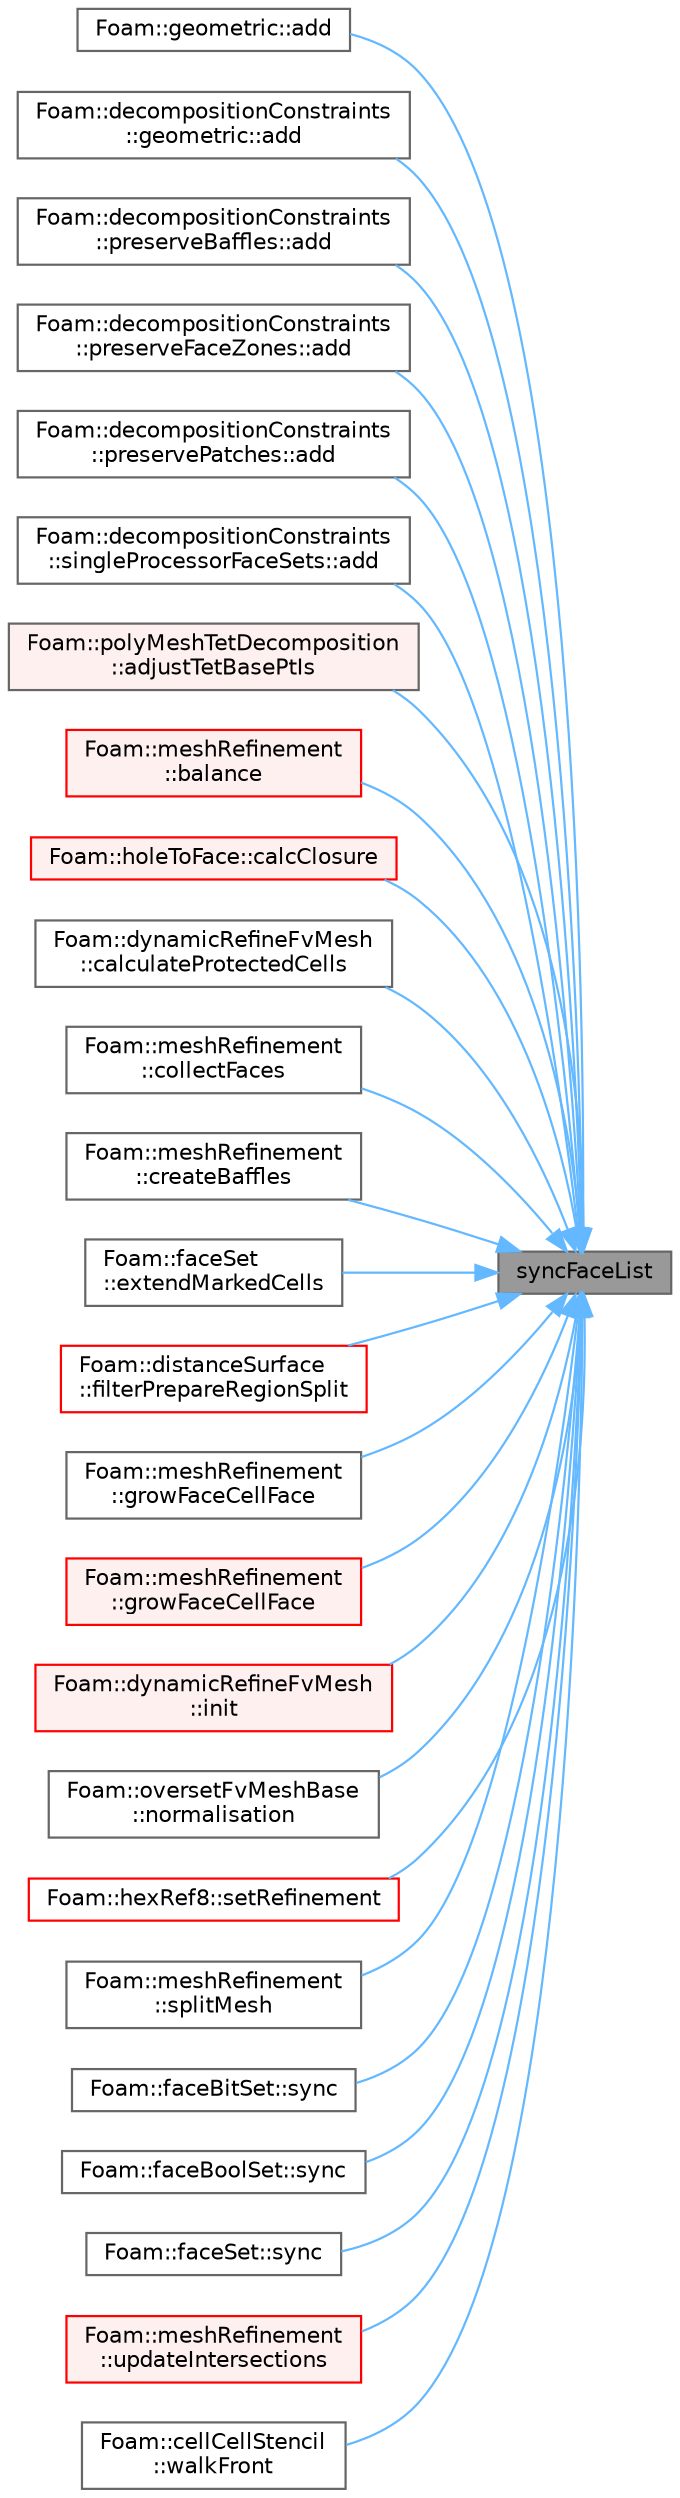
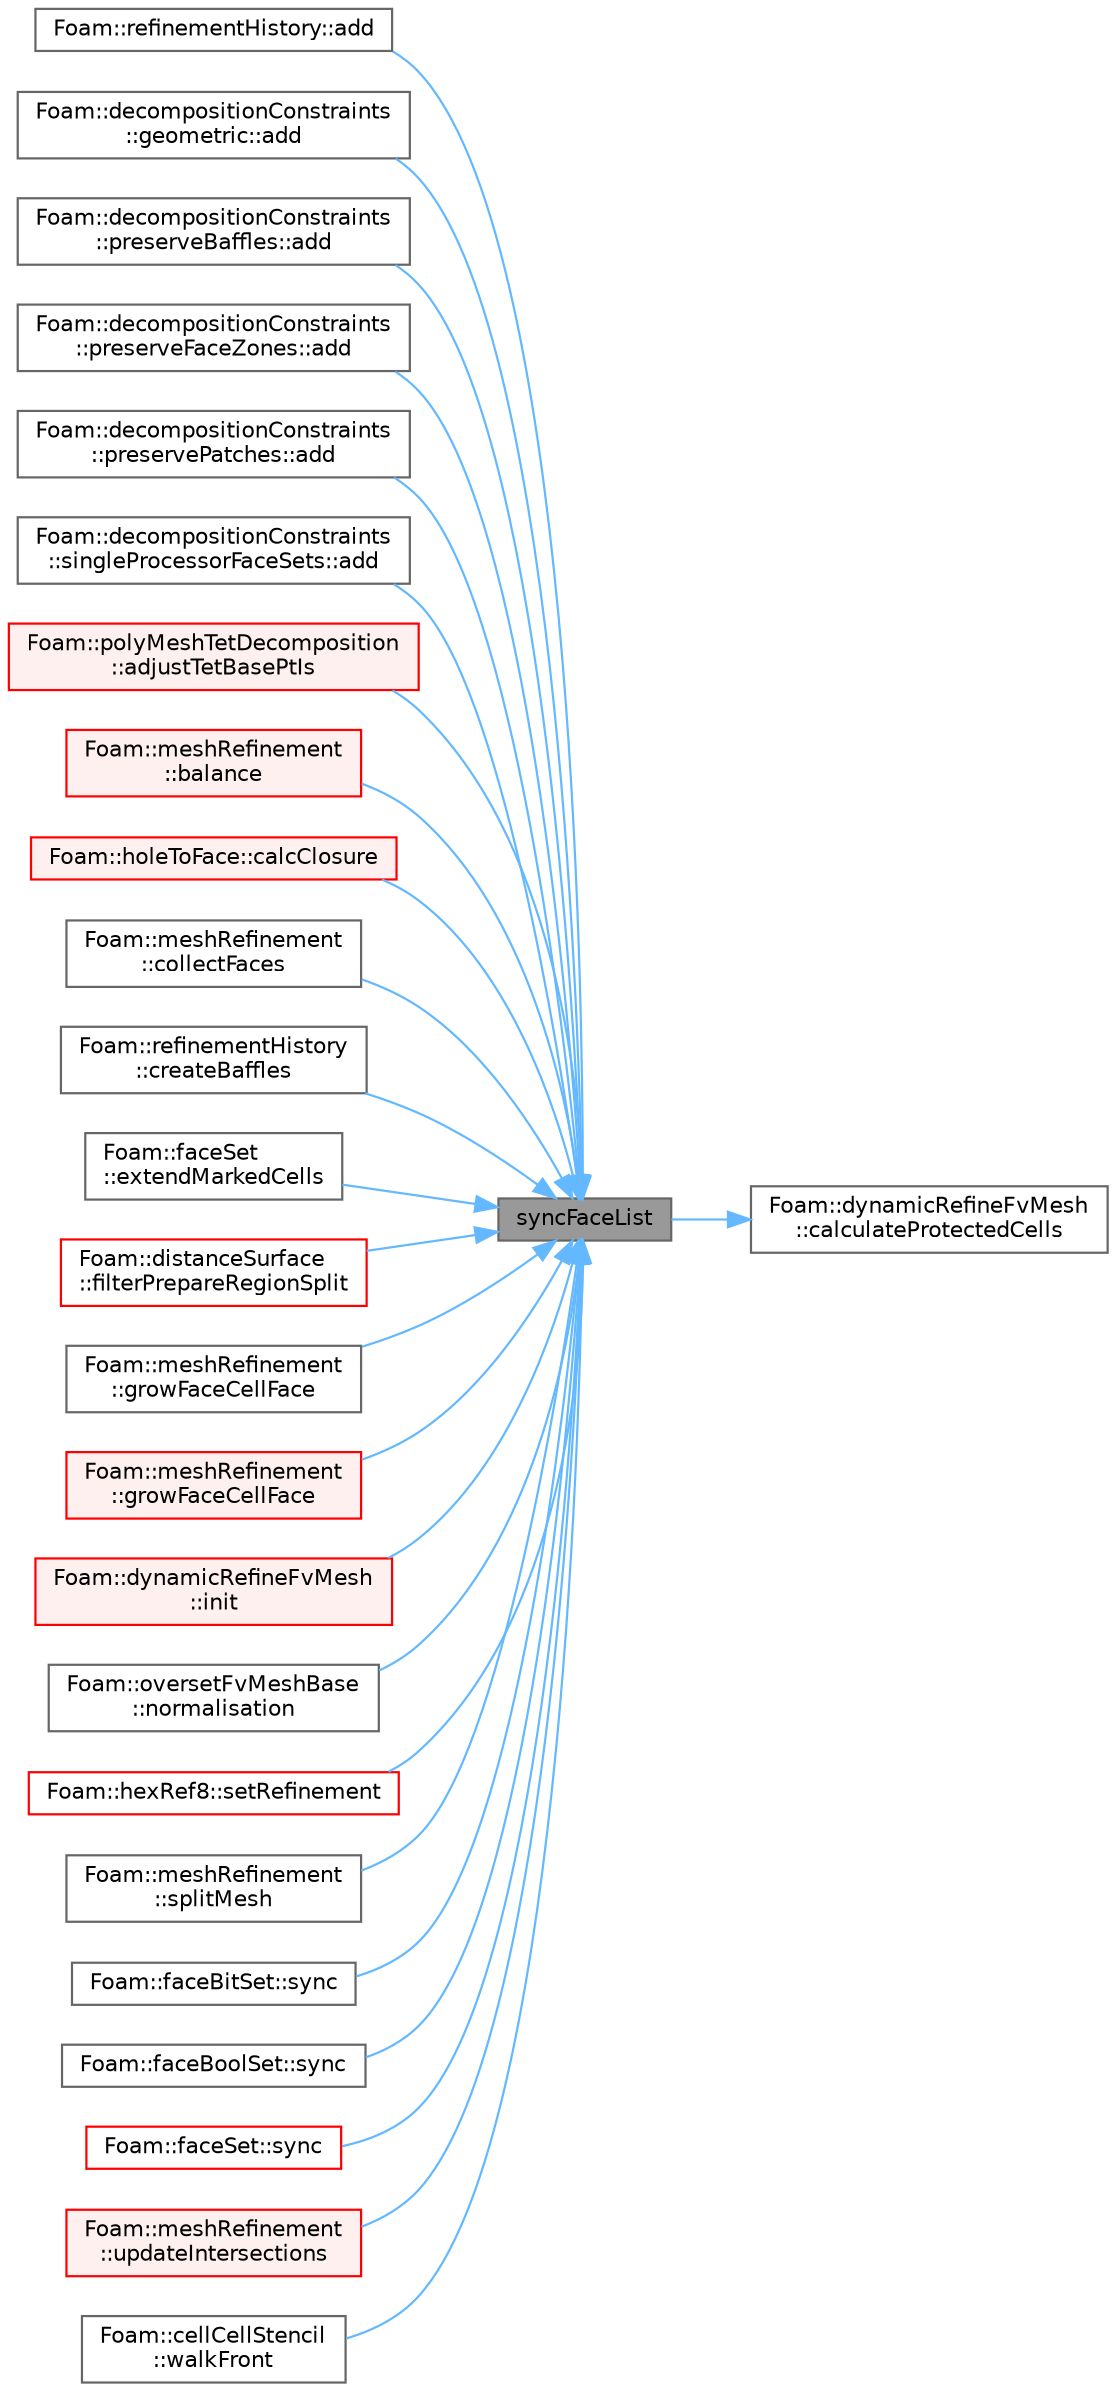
node "Foam::geometric::add": label "Foam::geometric::add" -> "Foam::refinementHistory::add"
node "Foam::polyMeshTetDecomposition ::adjustTetBasePtIs": color grey40 -> red
edge "Foam::dynamicRefineFvMesh ::calculateProtectedCells" -> "syncFaceList": reversed
node "Foam::meshRefinement ::createBaffles": label "Foam::meshRefinement ::createBaffles" -> "Foam::refinementHistory ::createBaffles"
node "Foam::faceSet::sync": color grey40 -> red
